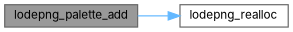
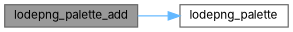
node "lodepng_realloc": label "lodepng_realloc" -> "lodepng_palette"
